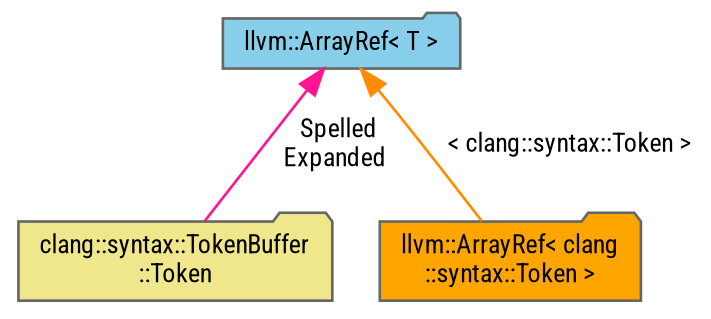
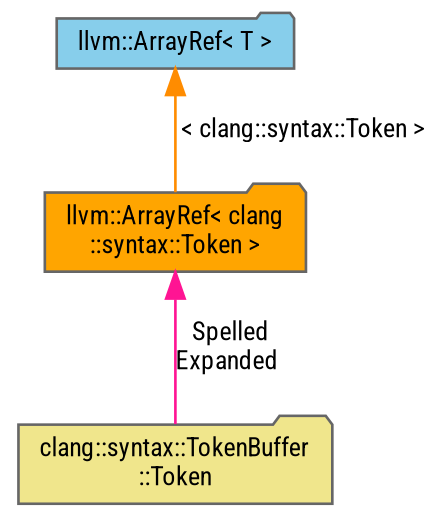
edge "clang::syntax::TokenBuffer ::Token" -> "llvm::ArrayRef< T >": now "clang::syntax::TokenBuffer ::Token" -> "llvm::ArrayRef< clang ::syntax::Token >"
